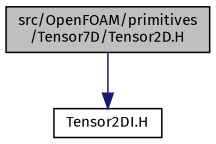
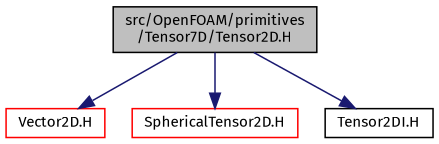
node "Vector2D.H": added
node "SphericalTensor2D.H": added
